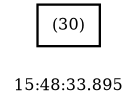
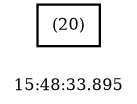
node "(30)": label "(30)" -> "(20)"
